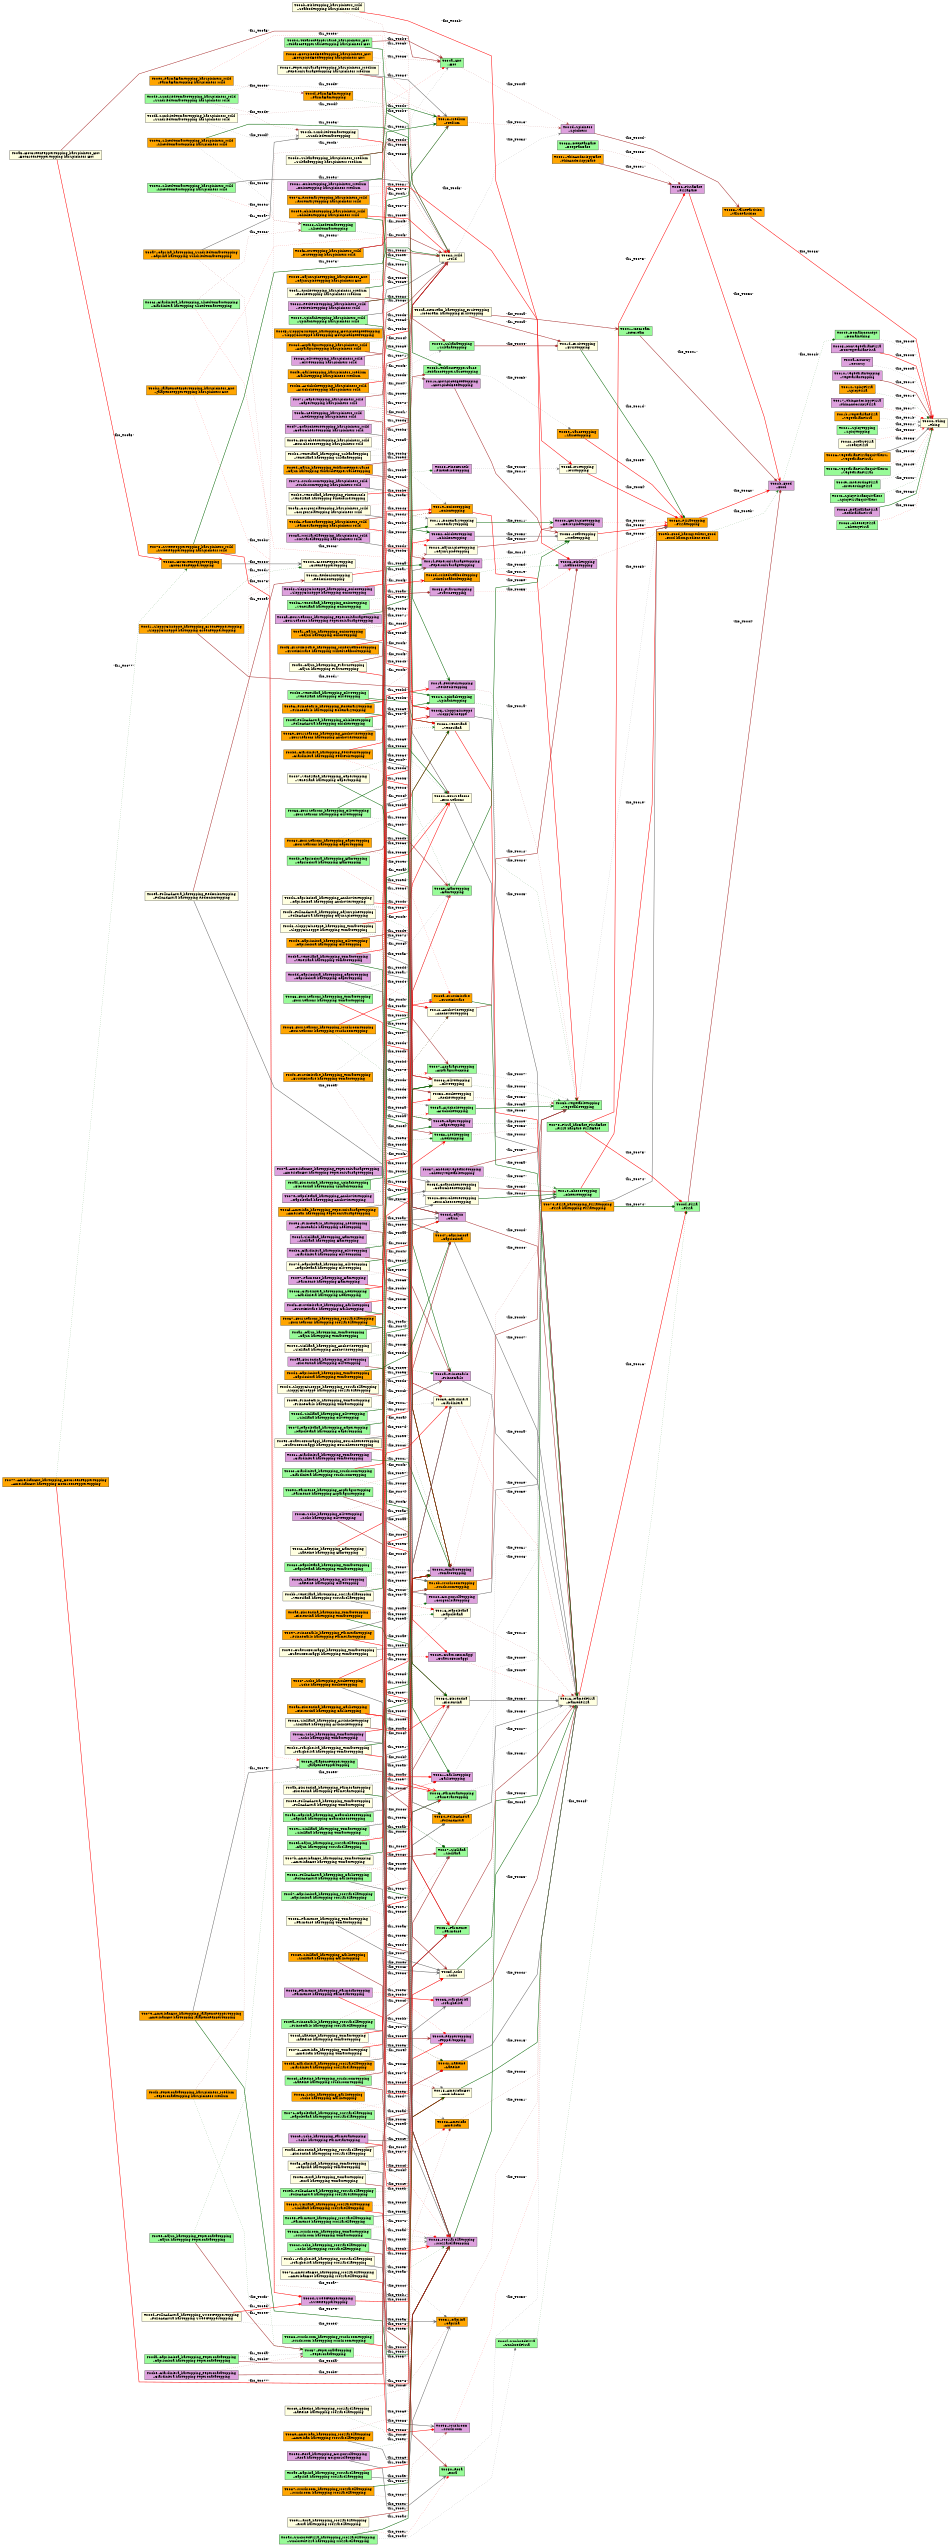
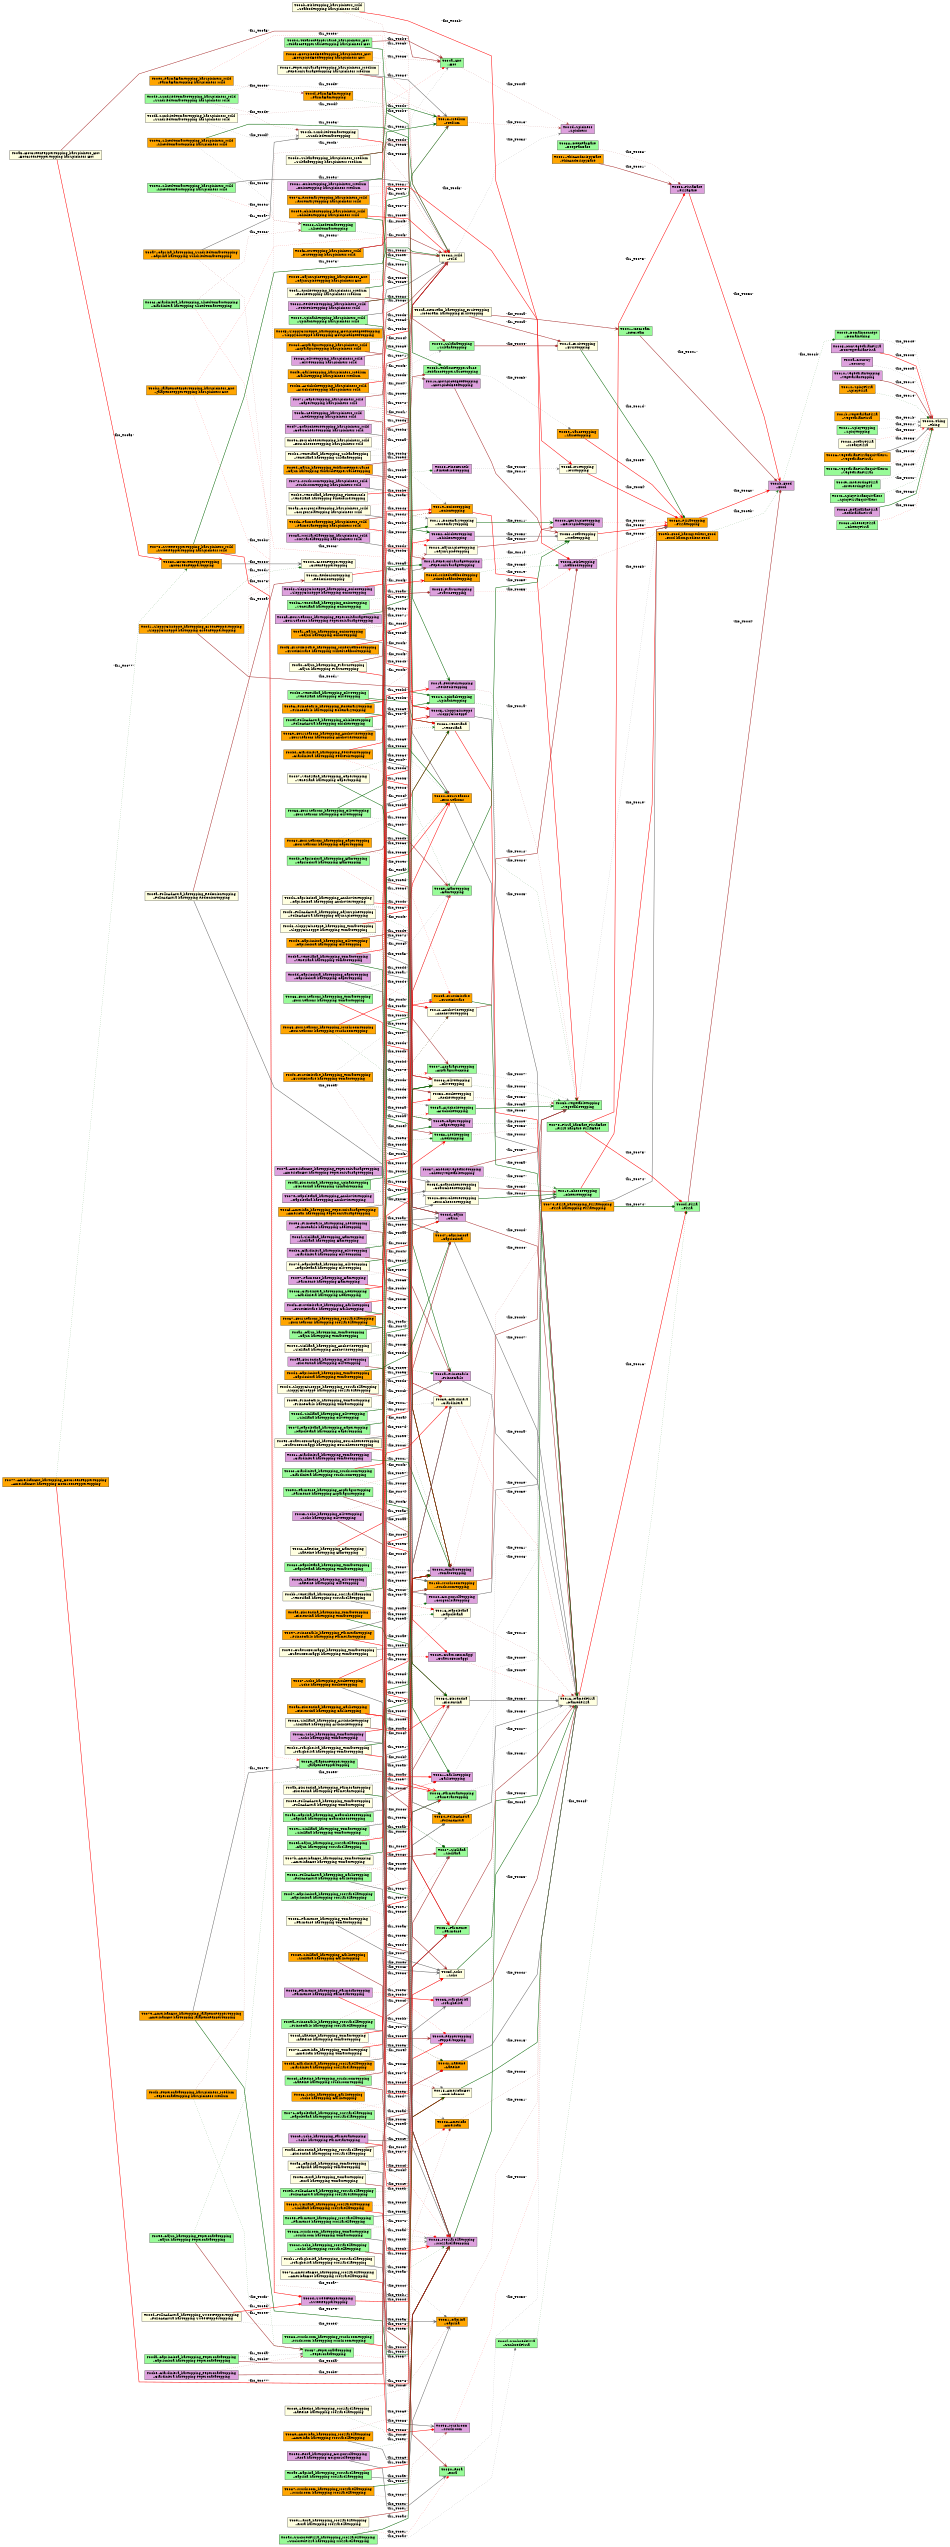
node "T0033::ValuePartition ::ValuePartition": removed
node "T0017::ThinAndCrispyPizza ::ThinAndCrispyPizza": removed
node "T0002::FourSeasons ::FourSeasons": fillcolor lightyellow -> orange
